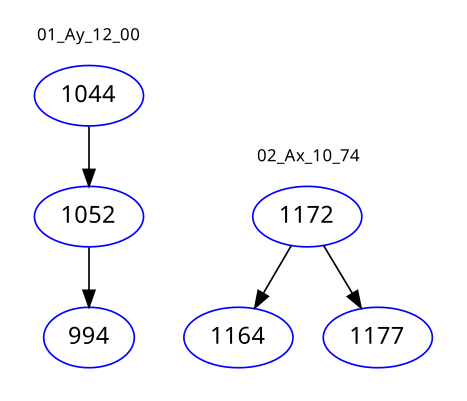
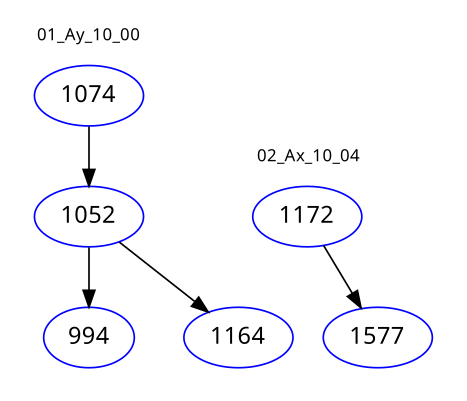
cluster "01_Ay_12_00": label "01_Ay_12_00" -> "01_Ay_10_00"
node "1044": label "1044" -> "1074"
cluster "02_Ax_10_74": label "02_Ax_10_74" -> "02_Ax_10_04"
edge "1172" -> "1164": now "1052" -> "1164"
node "1177": label "1177" -> "1577"
